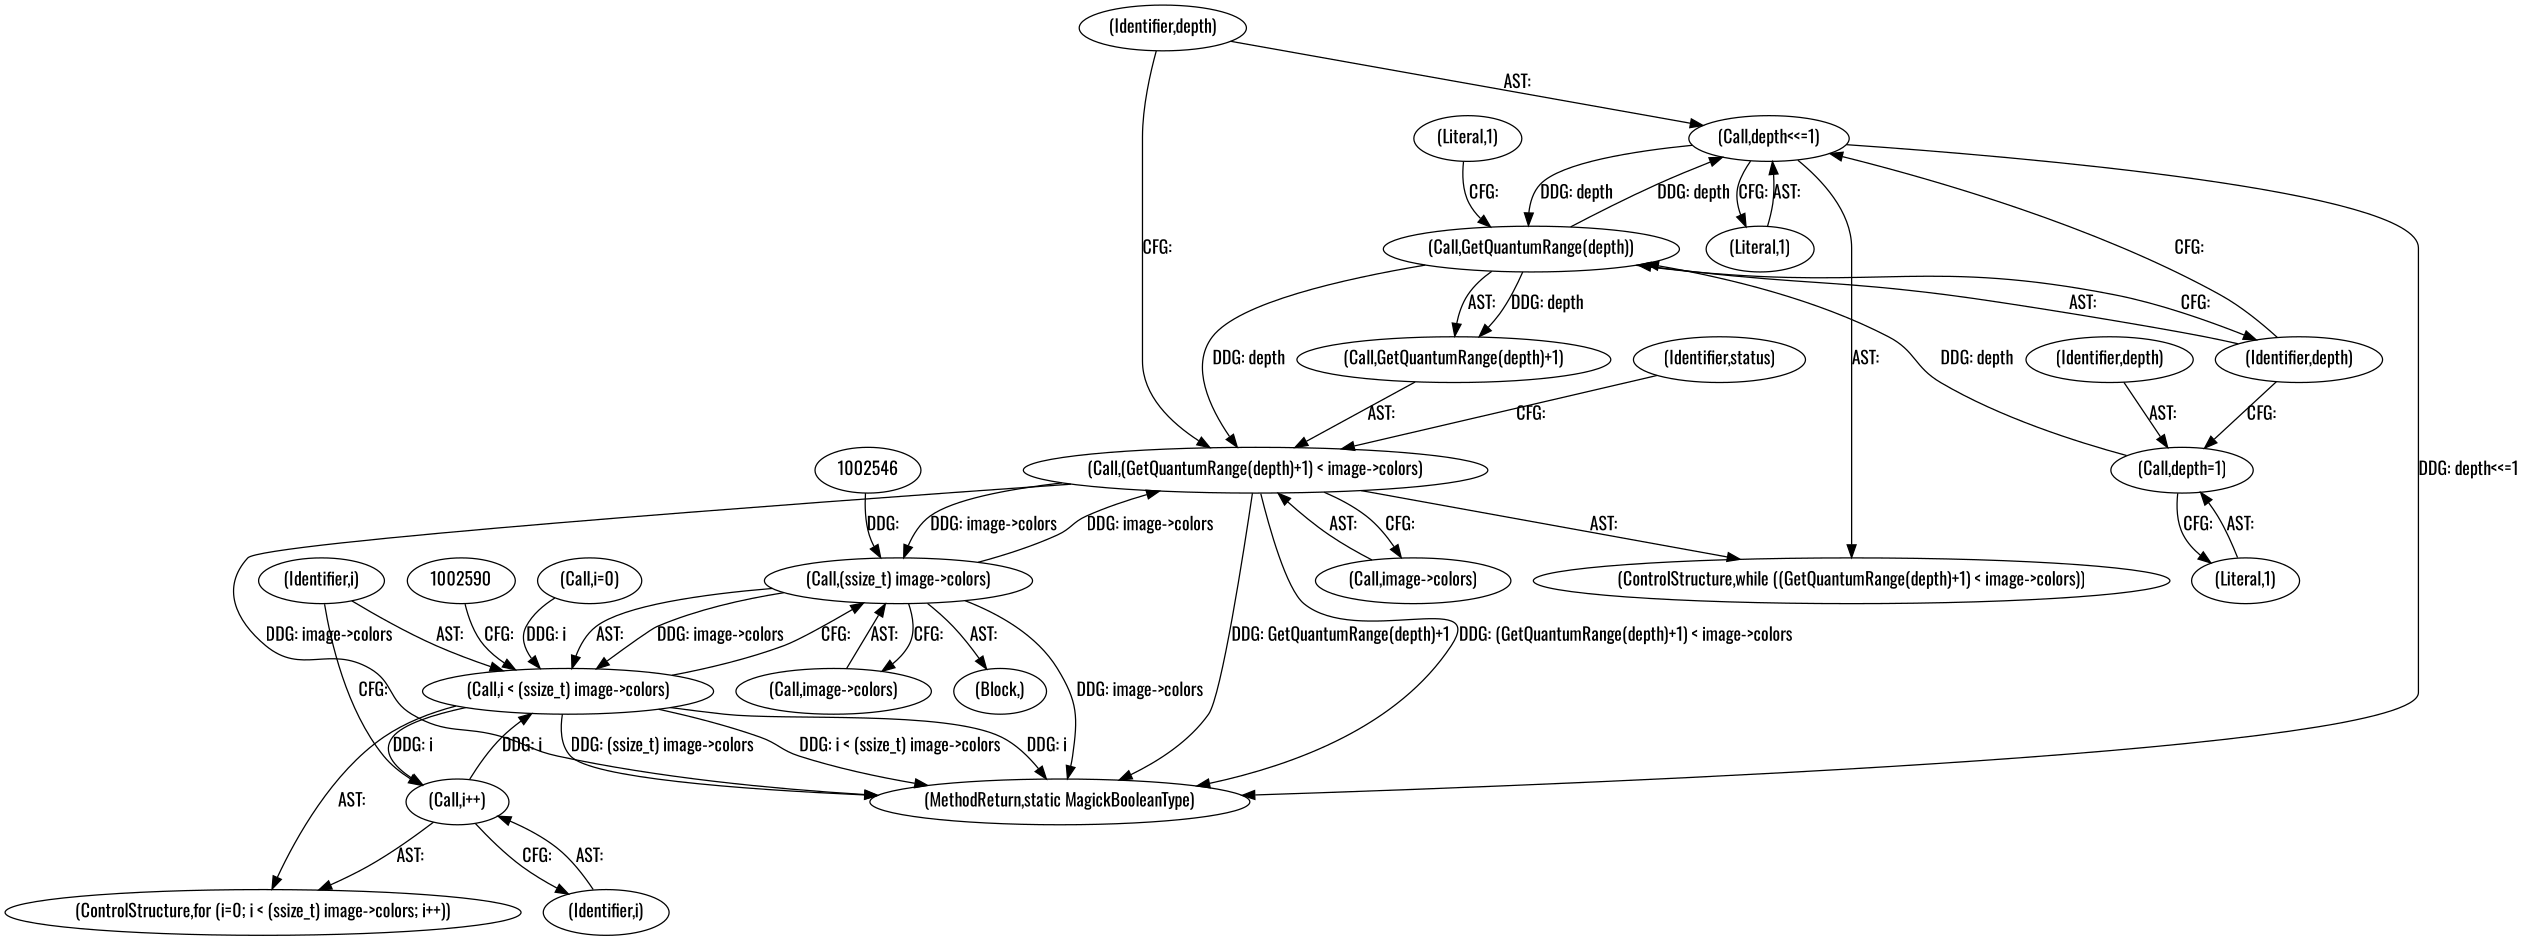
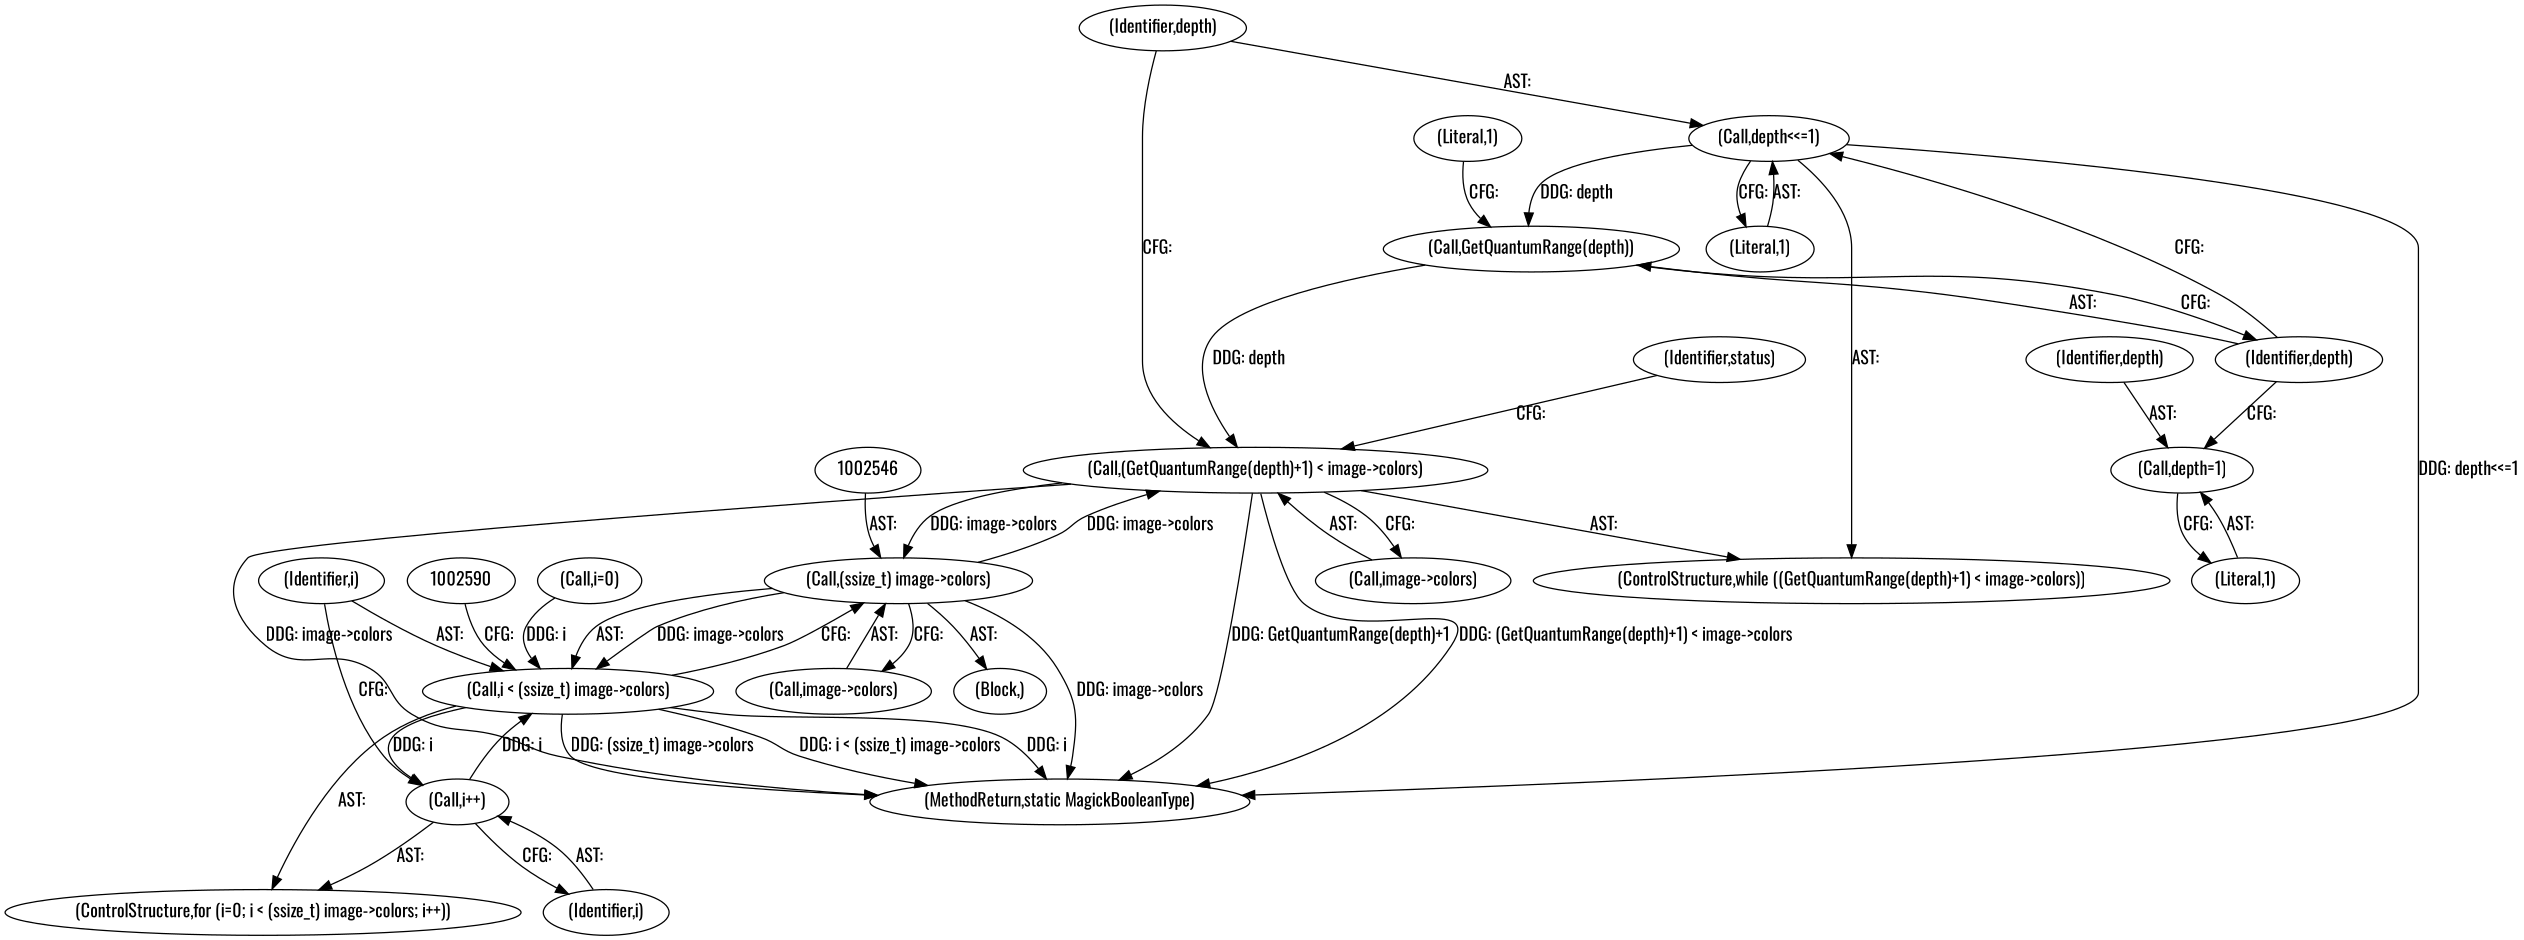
edge "(Call,GetQuantumRange(depth))" -> "(Call,depth<<=1)": removed, label "DDG: depth"
edge "(Call,depth=1)" -> "(Call,GetQuantumRange(depth))": removed, label "DDG: depth"
node "(Call,GetQuantumRange(depth)+1)": removed
edge "1002546" -> "(Call,(ssize_t) image->colors)": label "DDG: " -> "AST: "
